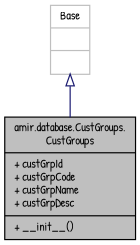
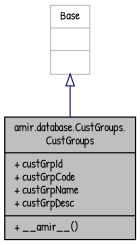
node "amir.database.CustGroups.": text "+ __init__()" -> "+ __amir__()"
